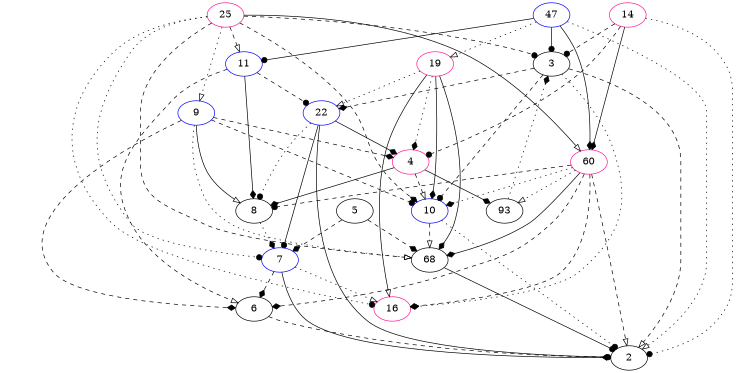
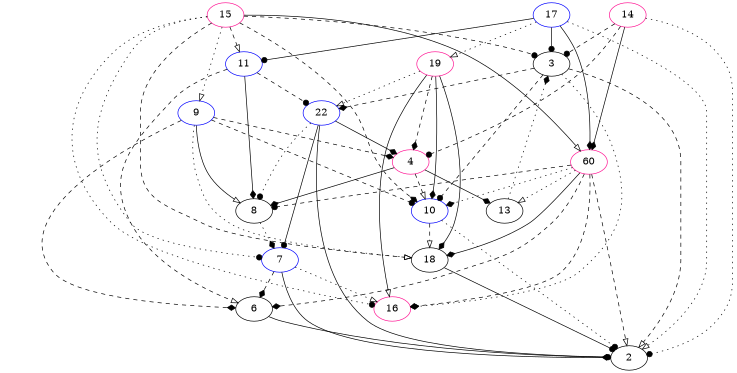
node "25": label "25" -> "15"
node "47": label "47" -> "17"
edge "19" -> "4": style dotted -> dashed
node "5": removed
node "93": label "93" -> "13"
node "68": label "68" -> "18"
edge "6" -> "2": style dashed -> solid
